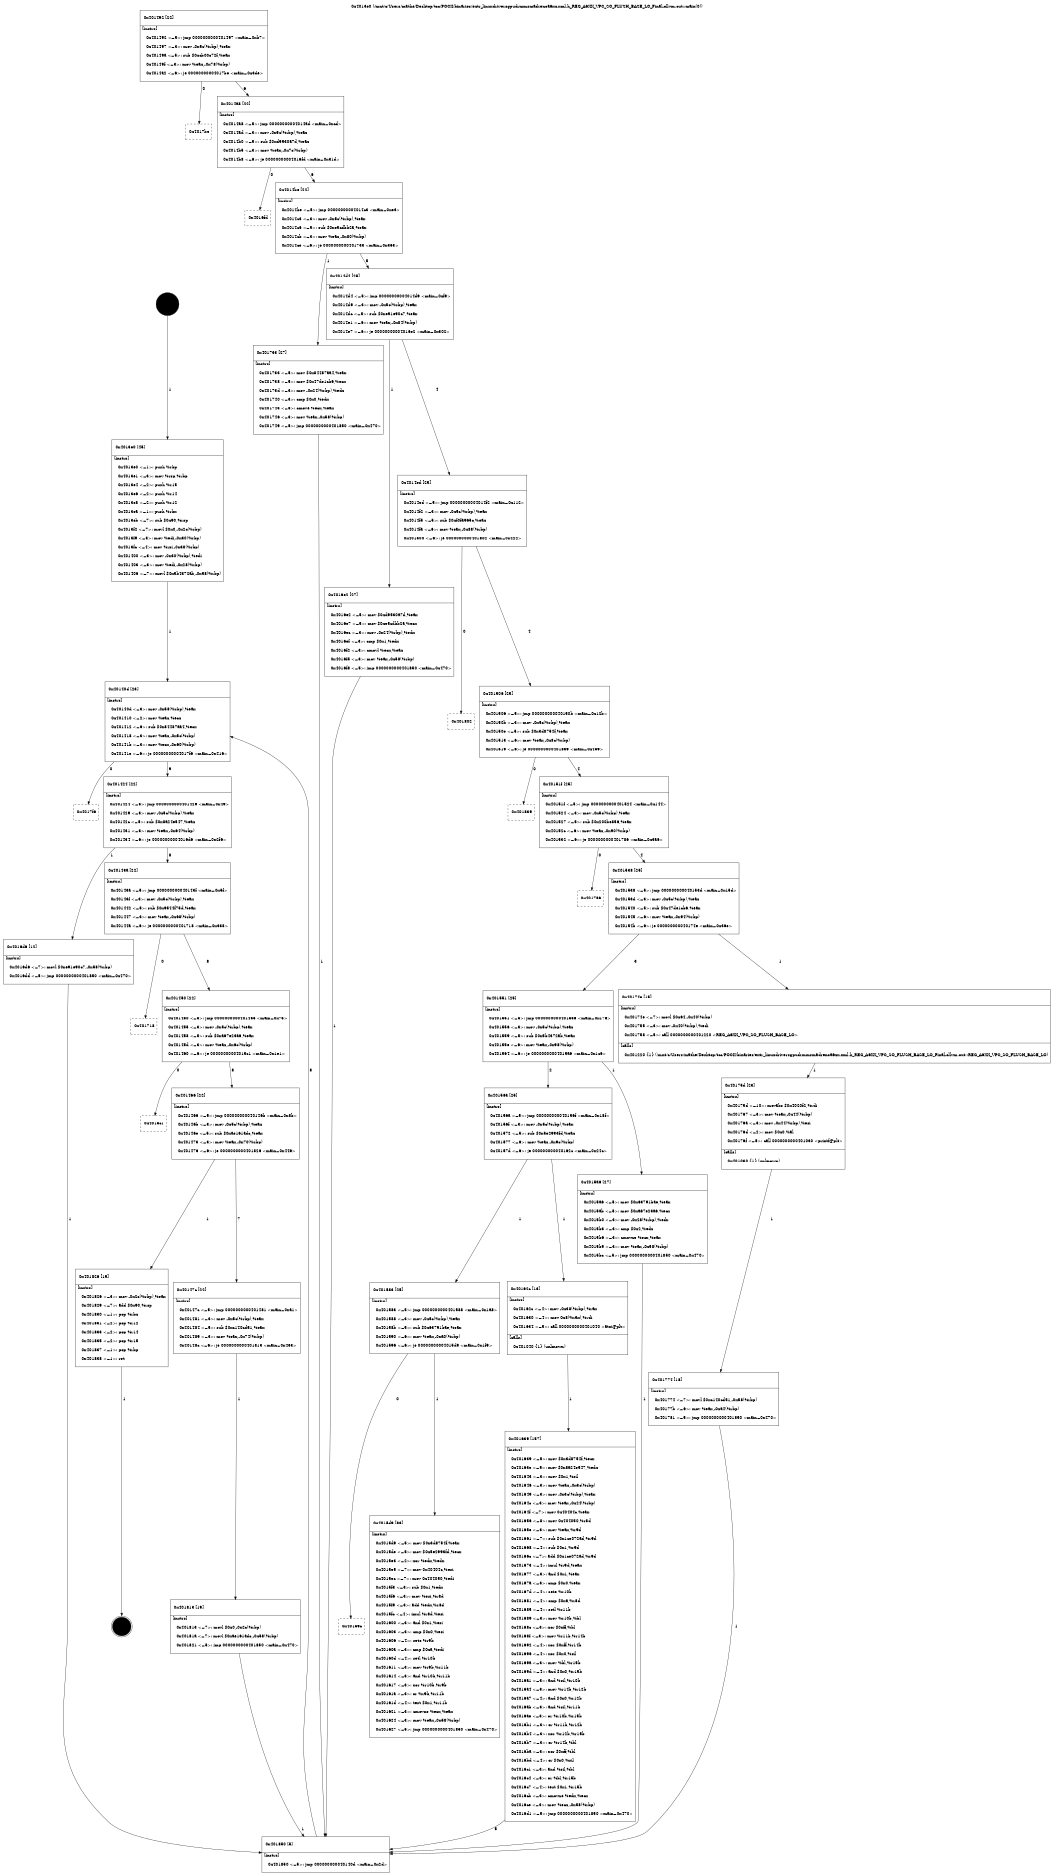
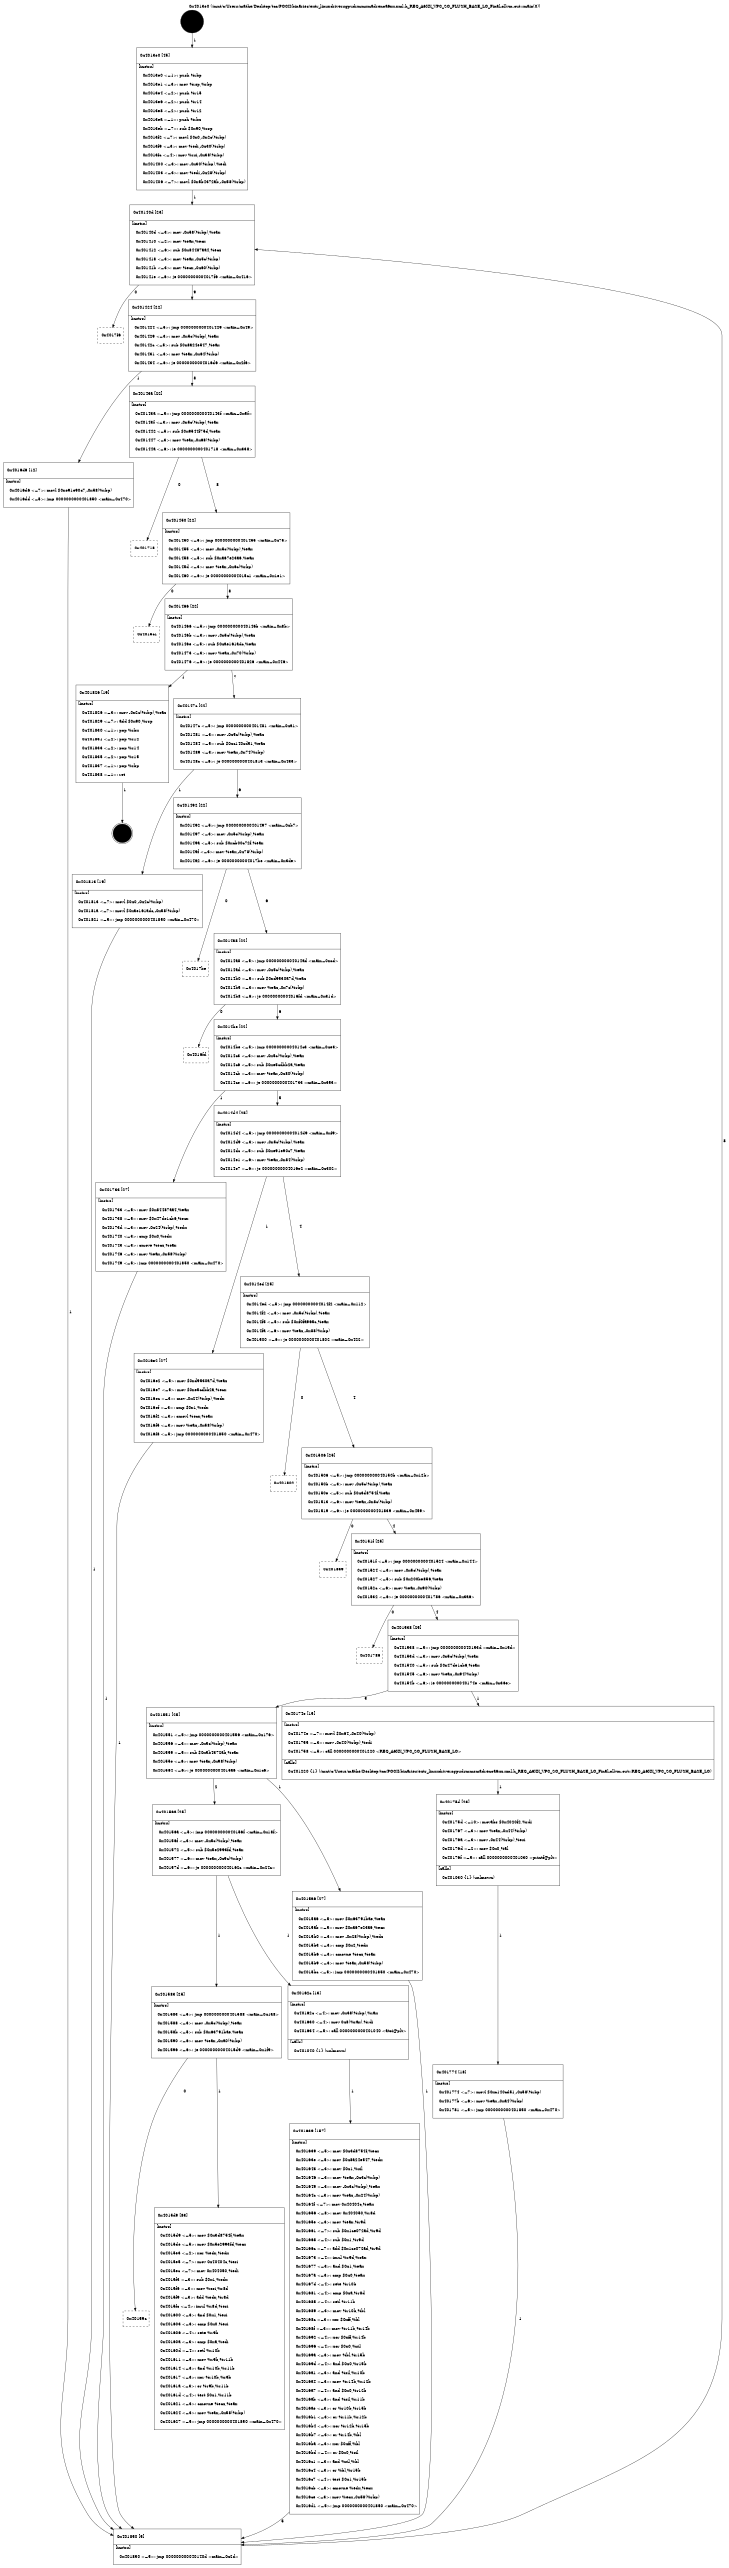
edge "0x40147c [22]" -> "0x401492 [22]": added, label "6"
